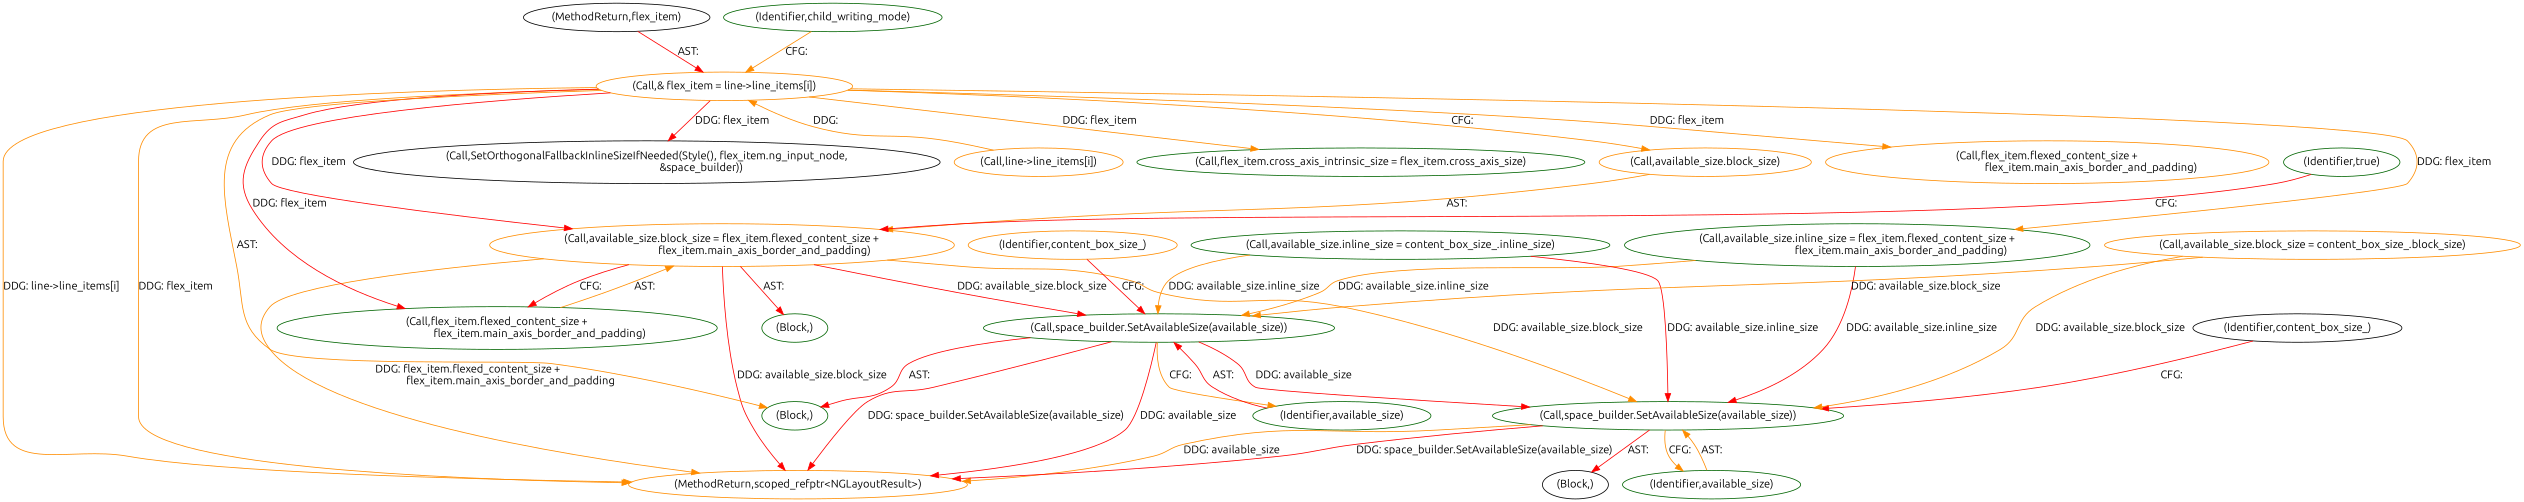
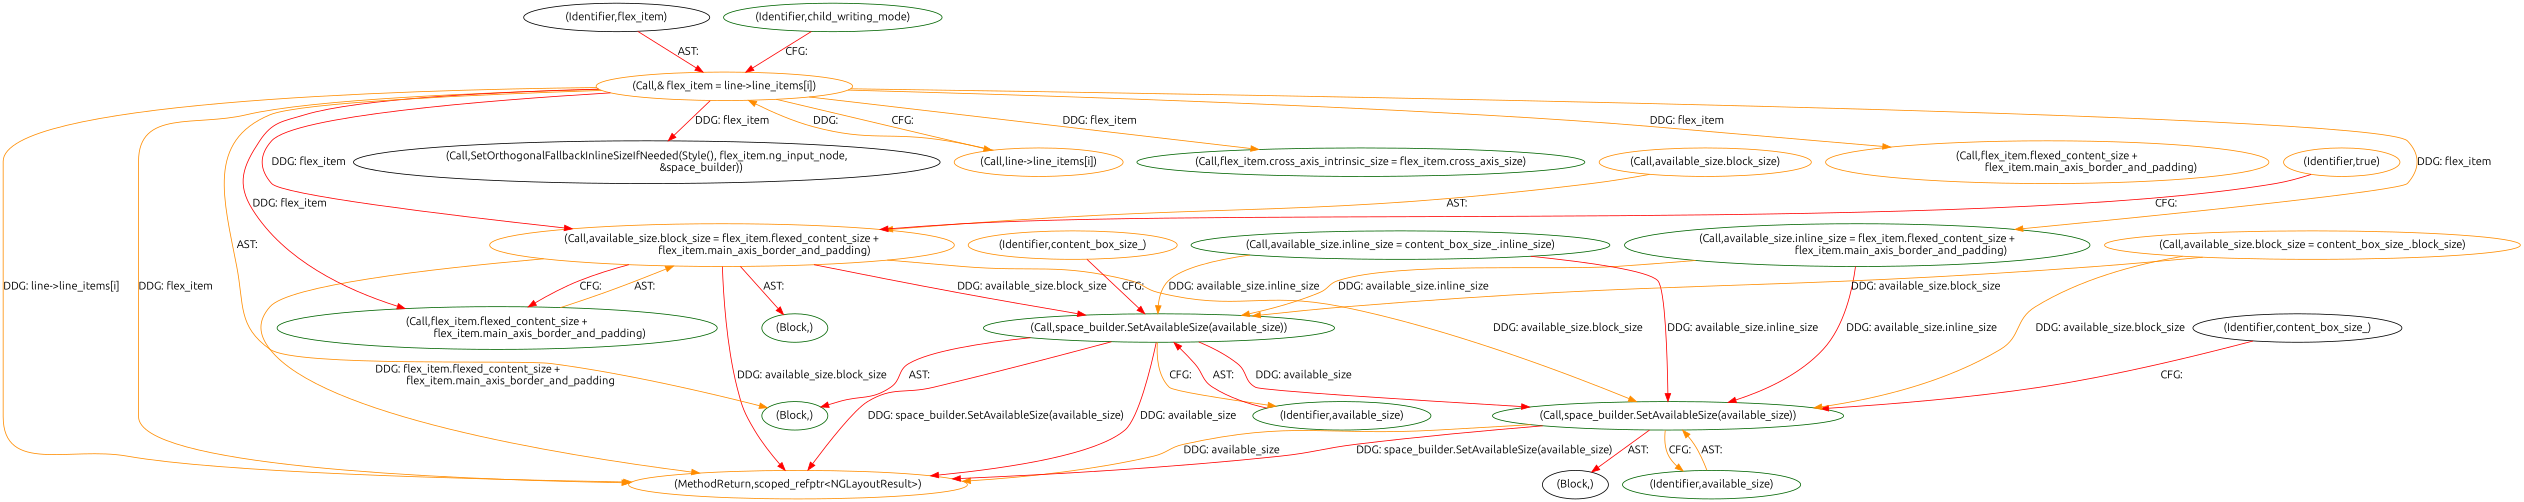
node "(MethodReturn,flex_item)": label "(MethodReturn,flex_item)" -> "(Identifier,flex_item)"
edge "(Identifier,child_writing_mode)" -> "(Call,& flex_item = line->line_items[i])": color darkorange -> red
edge "(Call,& flex_item = line->line_items[i])" -> "(Call,available_size.block_size)": now "(Call,& flex_item = line->line_items[i])" -> "(Call,line->line_items[i])"
node "(Identifier,true)": color darkgreen -> darkorange
